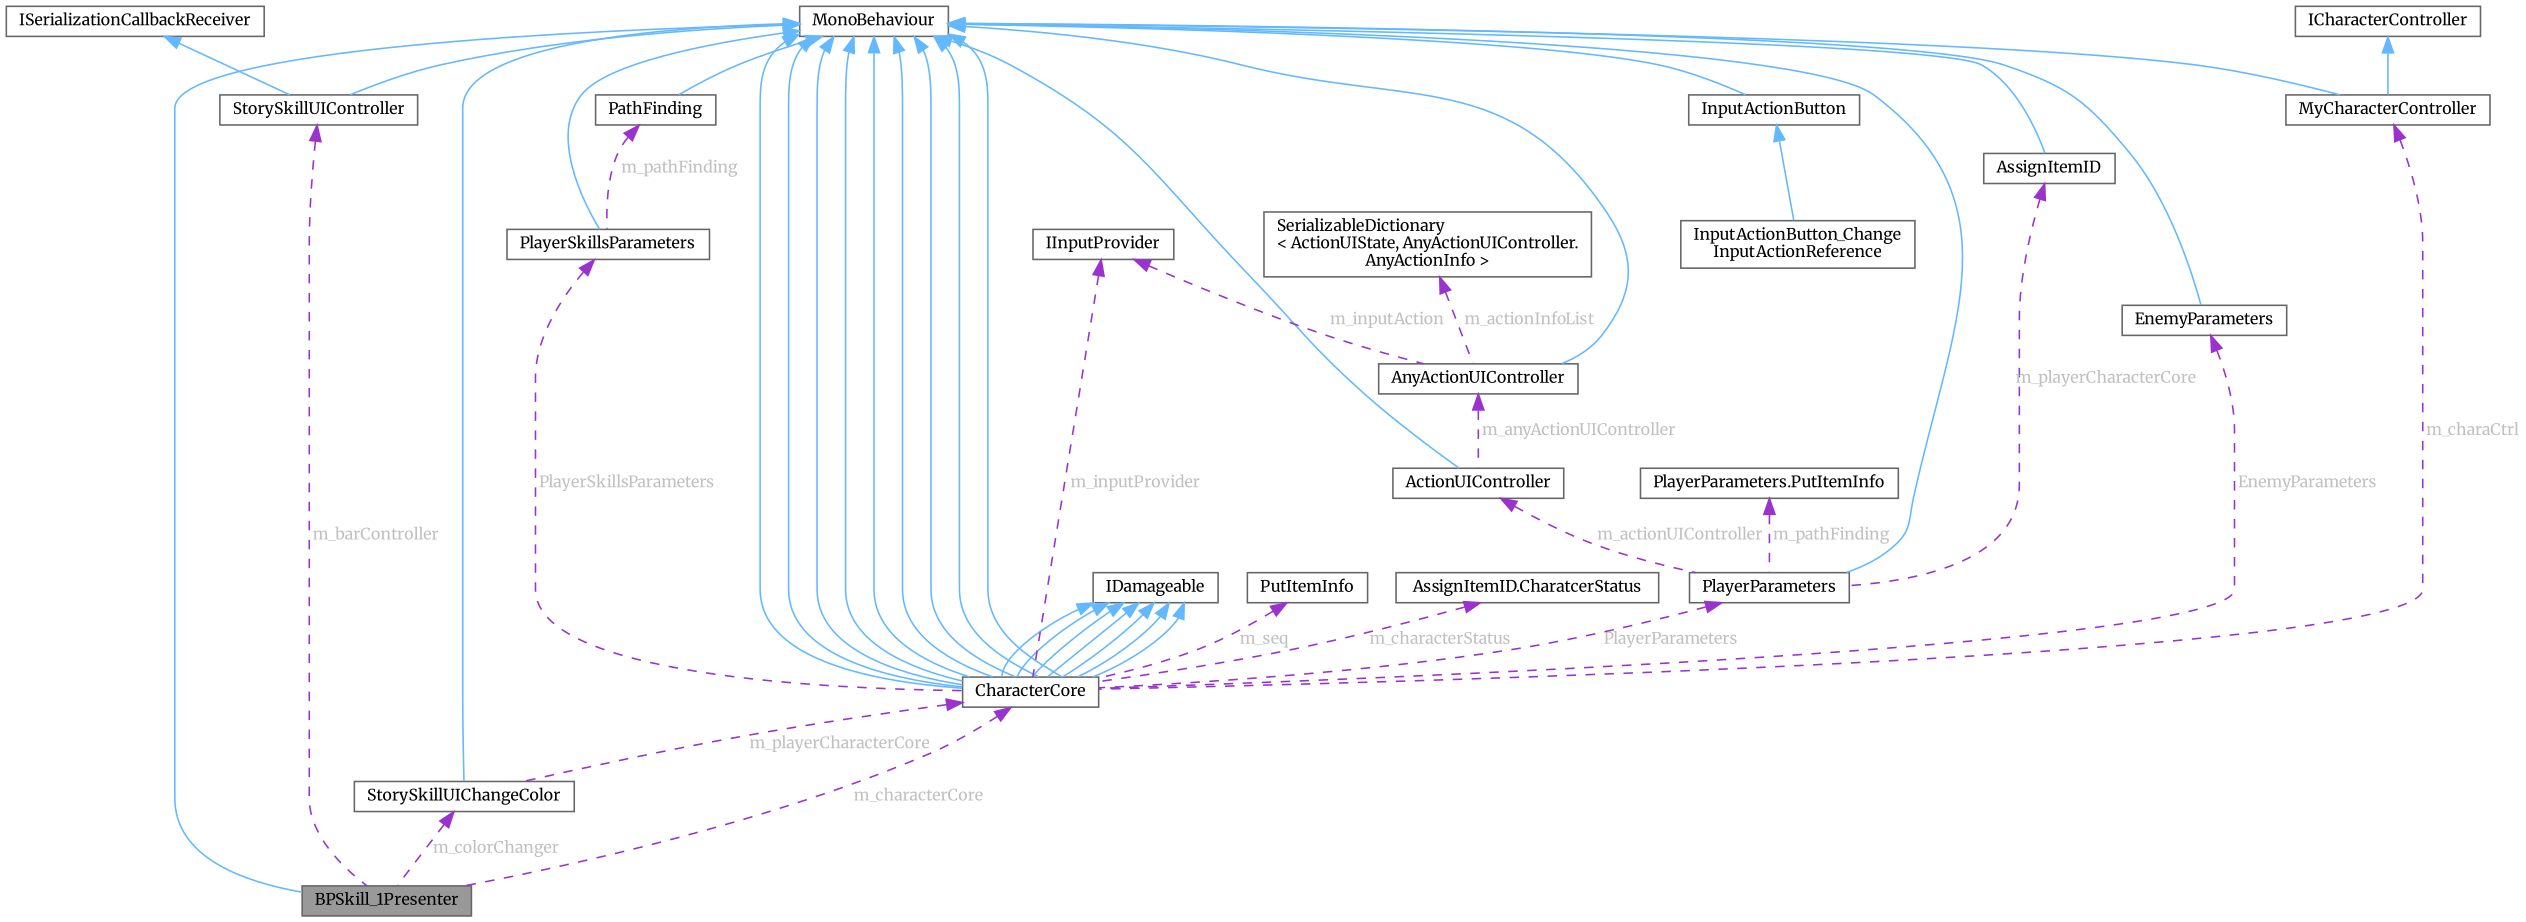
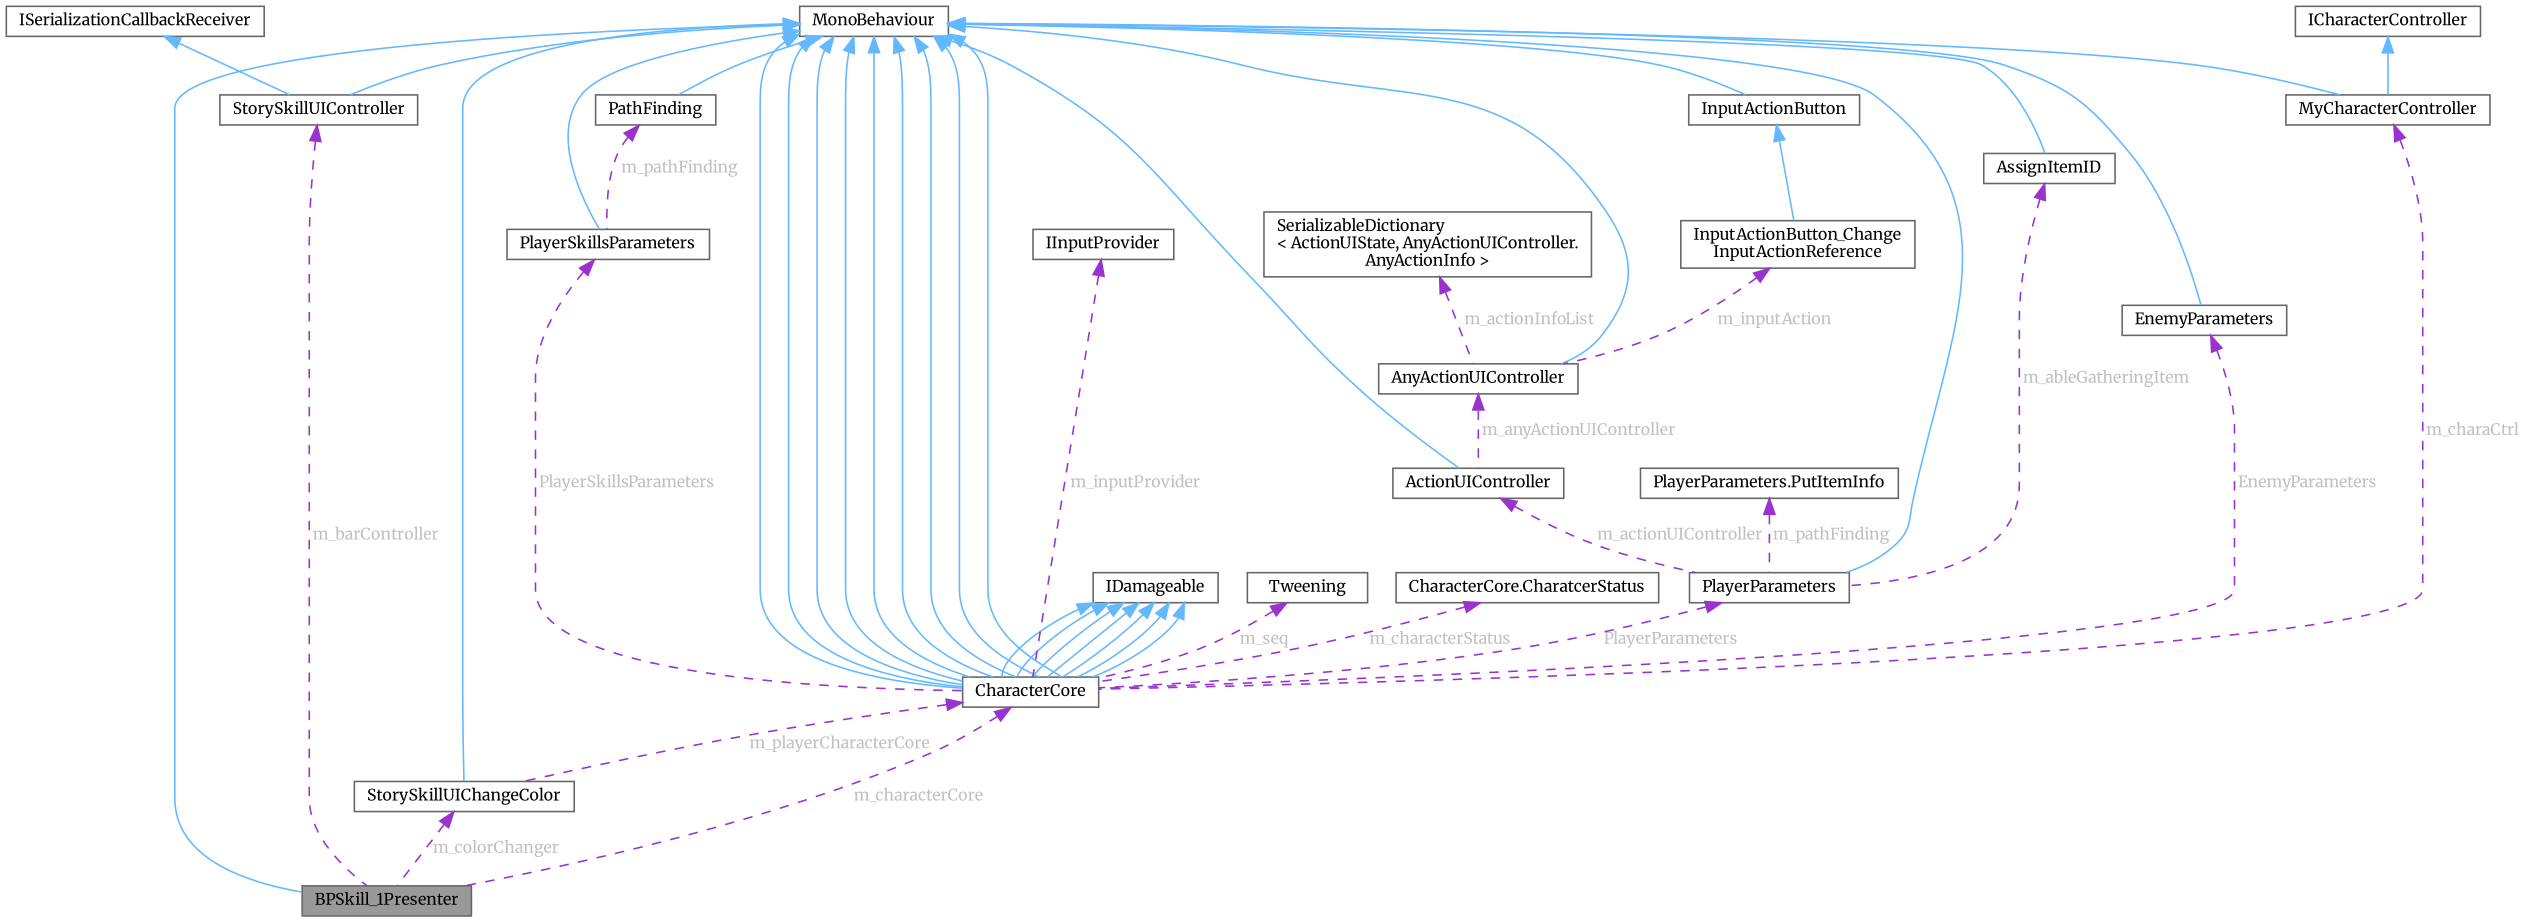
edge "AnyActionUIController" -> "IInputProvider": now "AnyActionUIController" -> "InputActionButton_Change InputActionReference"
edge "PlayerParameters" -> "AssignItemID": label " m_playerCharacterCore" -> " m_ableGatheringItem"
node "PutItemInfo": label "PutItemInfo" -> "Tweening"
node "AssignItemID.CharatcerStatus": label "AssignItemID.CharatcerStatus" -> "CharacterCore.CharatcerStatus"
